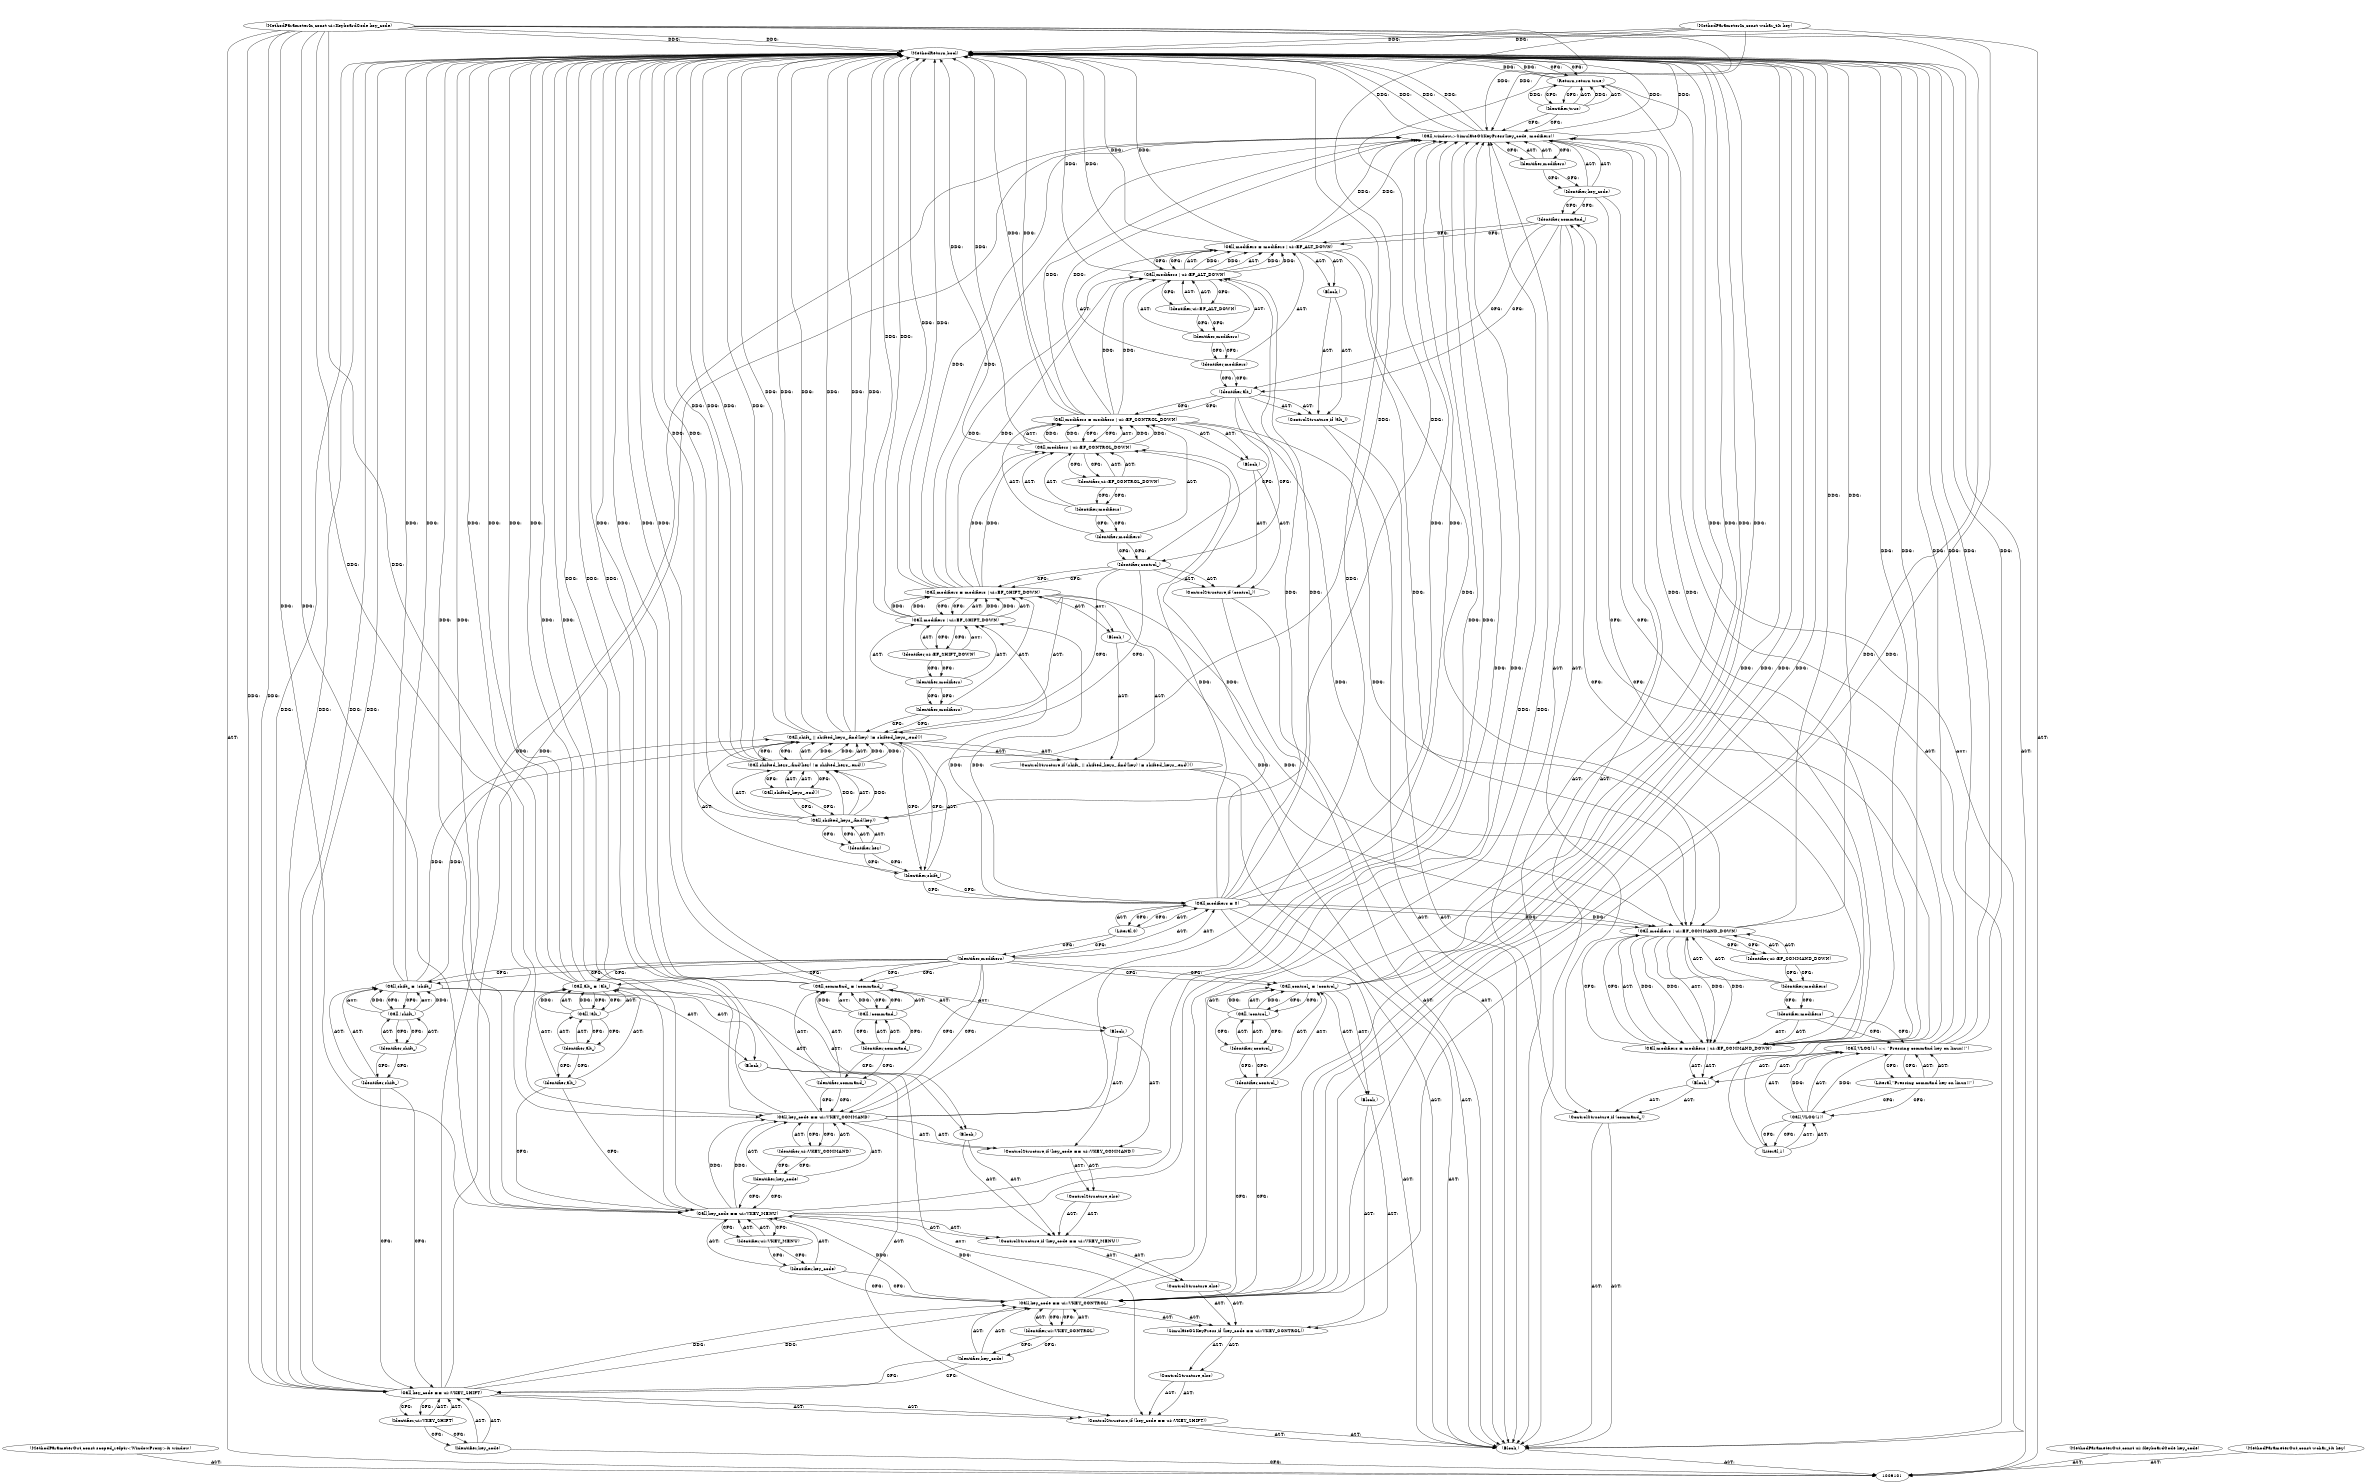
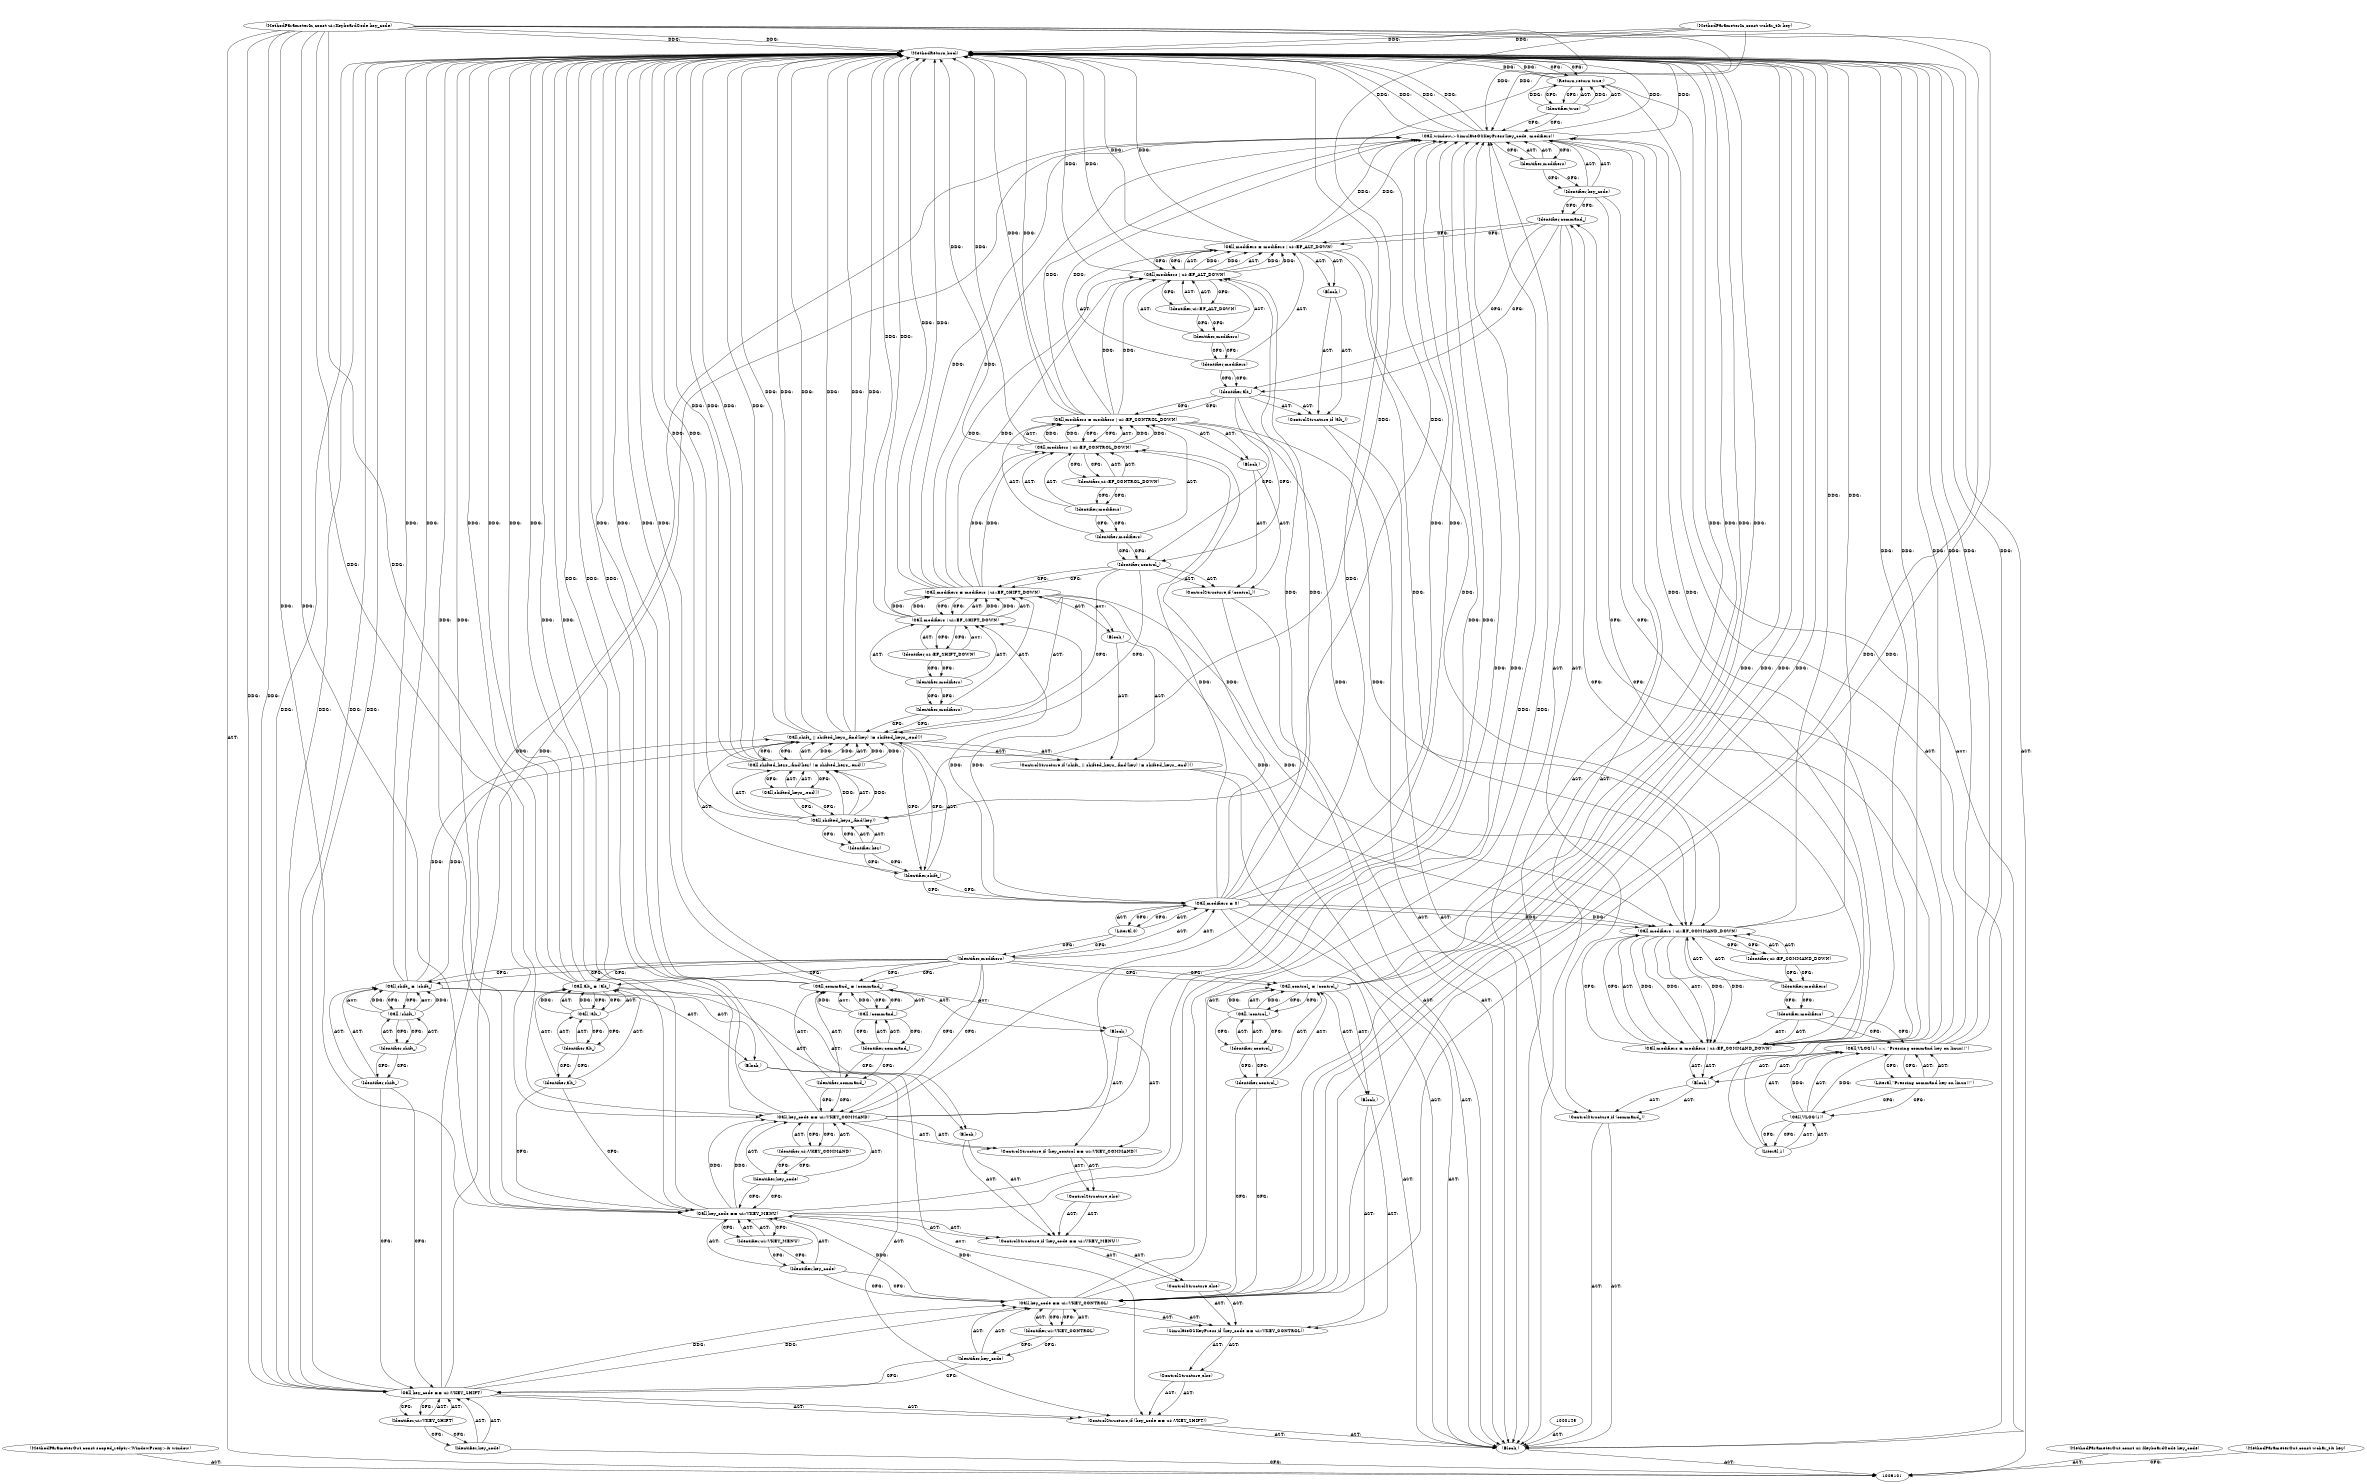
edge "(MethodParameterIn,const wchar_t& key)" -> "1009101": removed, label "AST:"
node "(ControlStructure,if (key_code == ui::VKEY_COMMAND))": label "(ControlStructure,if (key_code == ui::VKEY_COMMAND))" -> "(ControlStructure,if (key_control == ui::VKEY_COMMAND))"
node "1000145": added
edge "(MethodParameterOut,const wchar_t& key)" -> "1009101": label "AST: " -> "CFG: "
